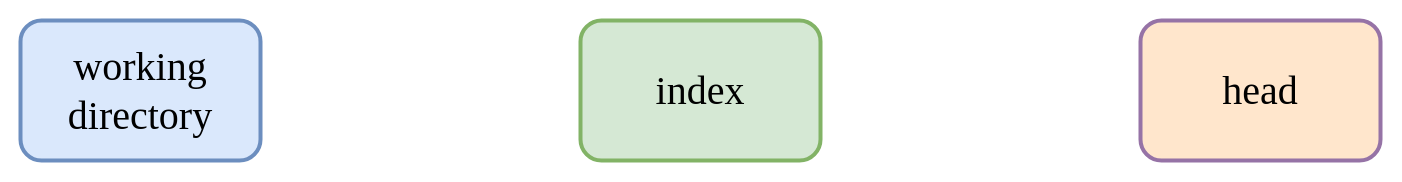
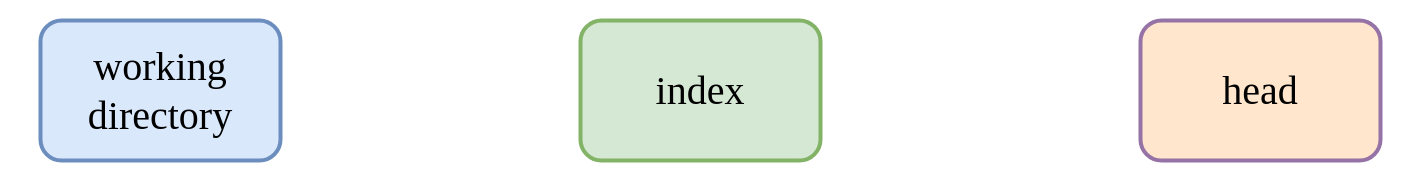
node "working directory": moved (141, 91) -> (161, 91)
